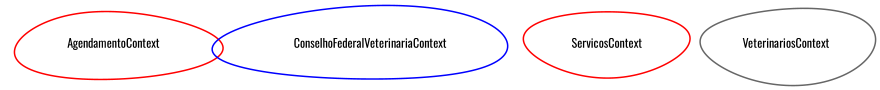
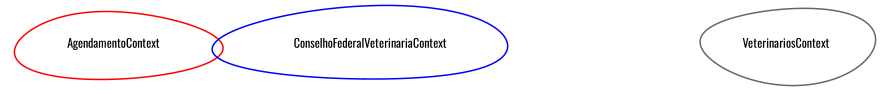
node "ServicosContext": removed
